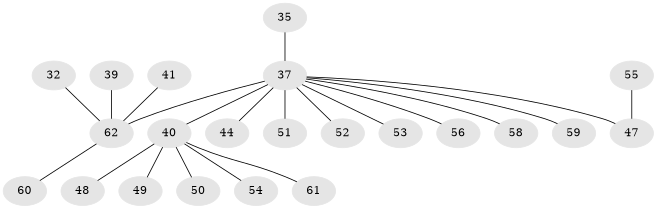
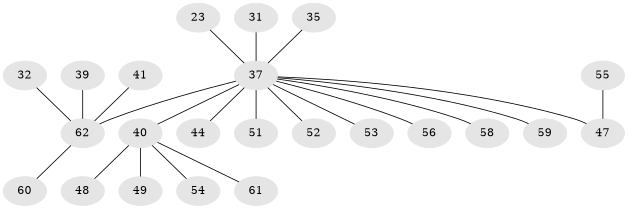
node "23": added
node "31": added
node "50": removed
